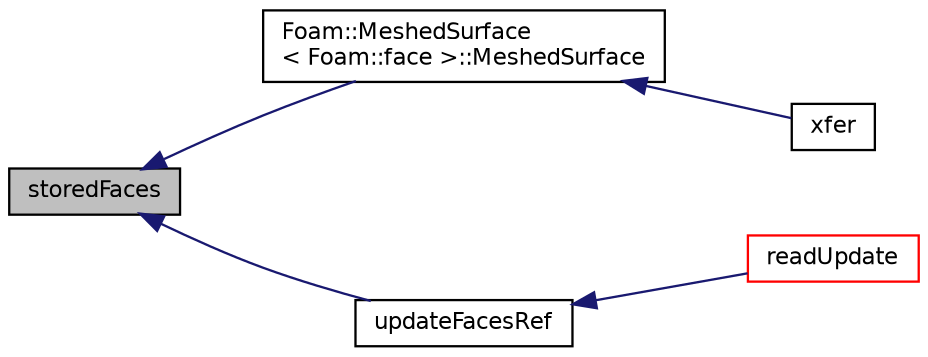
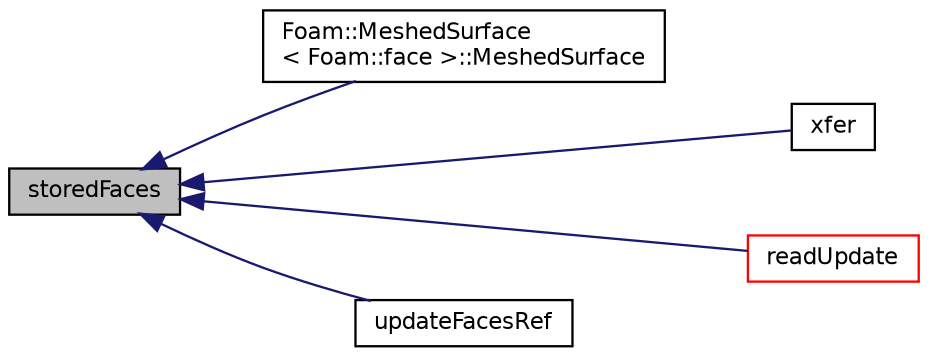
edge "xfer" -> "Foam::MeshedSurface < Foam::face >::MeshedSurface": now "xfer" -> "storedFaces"
edge "readUpdate" -> "updateFacesRef": now "readUpdate" -> "storedFaces"
